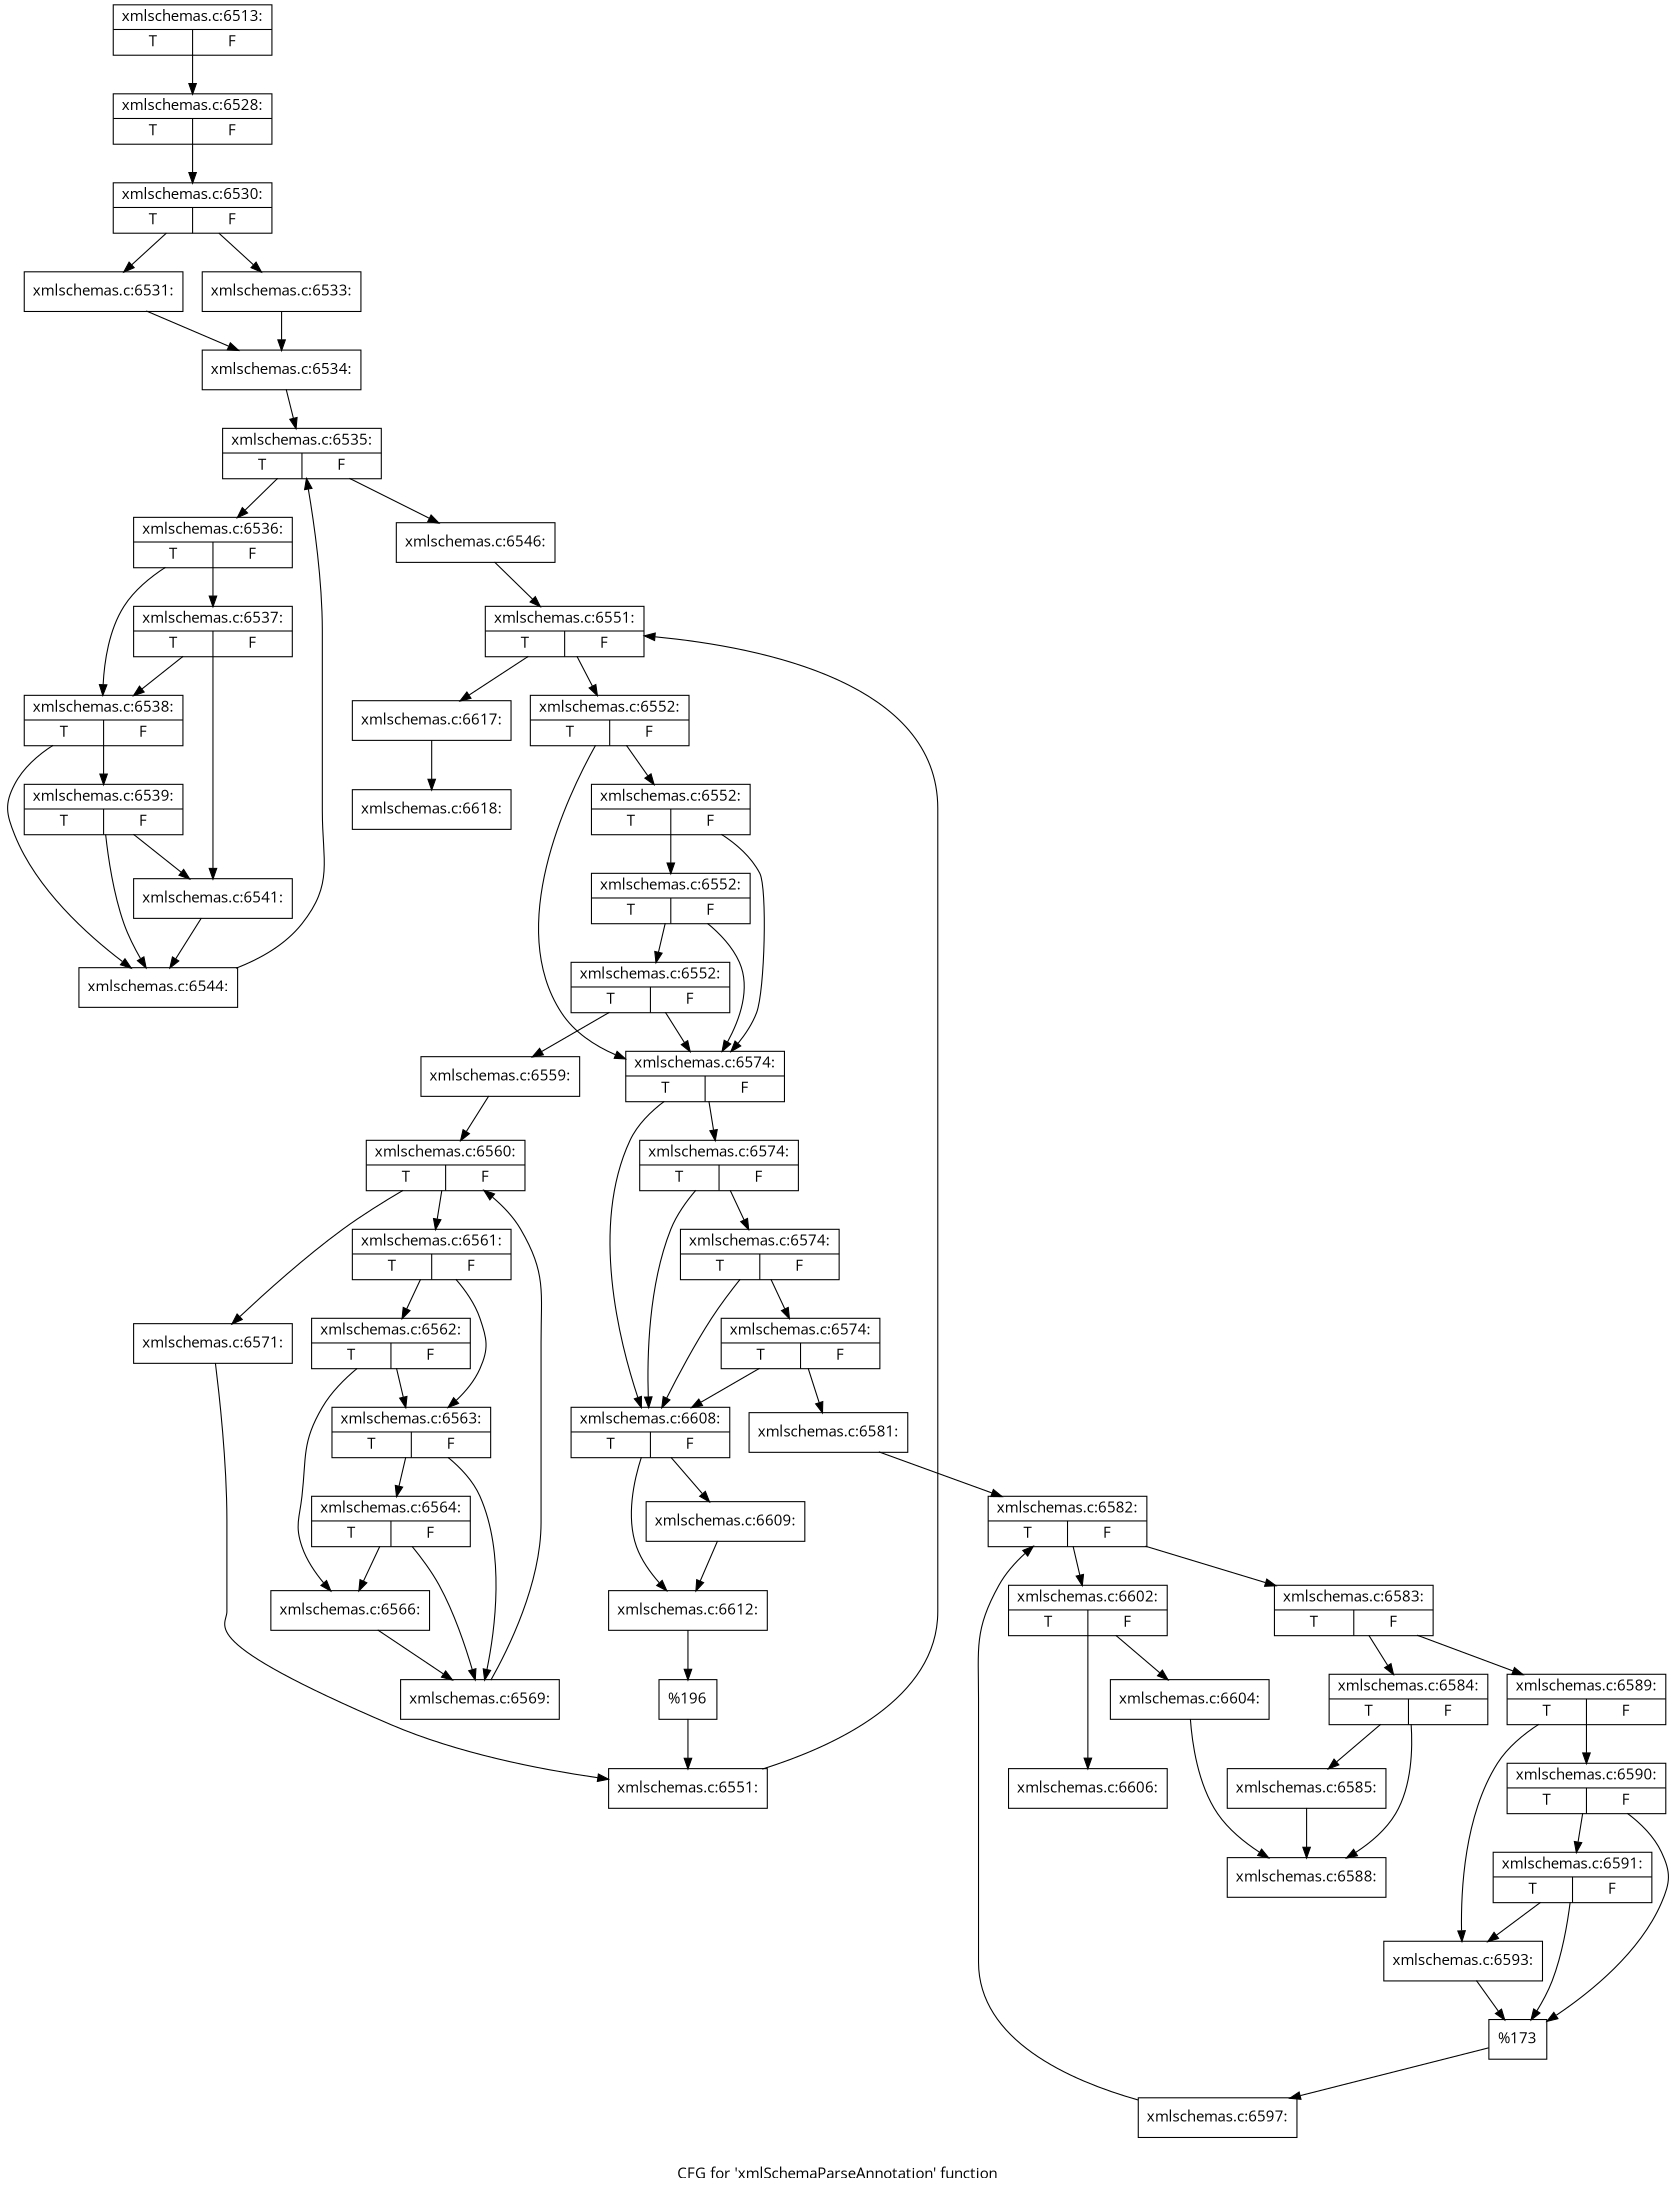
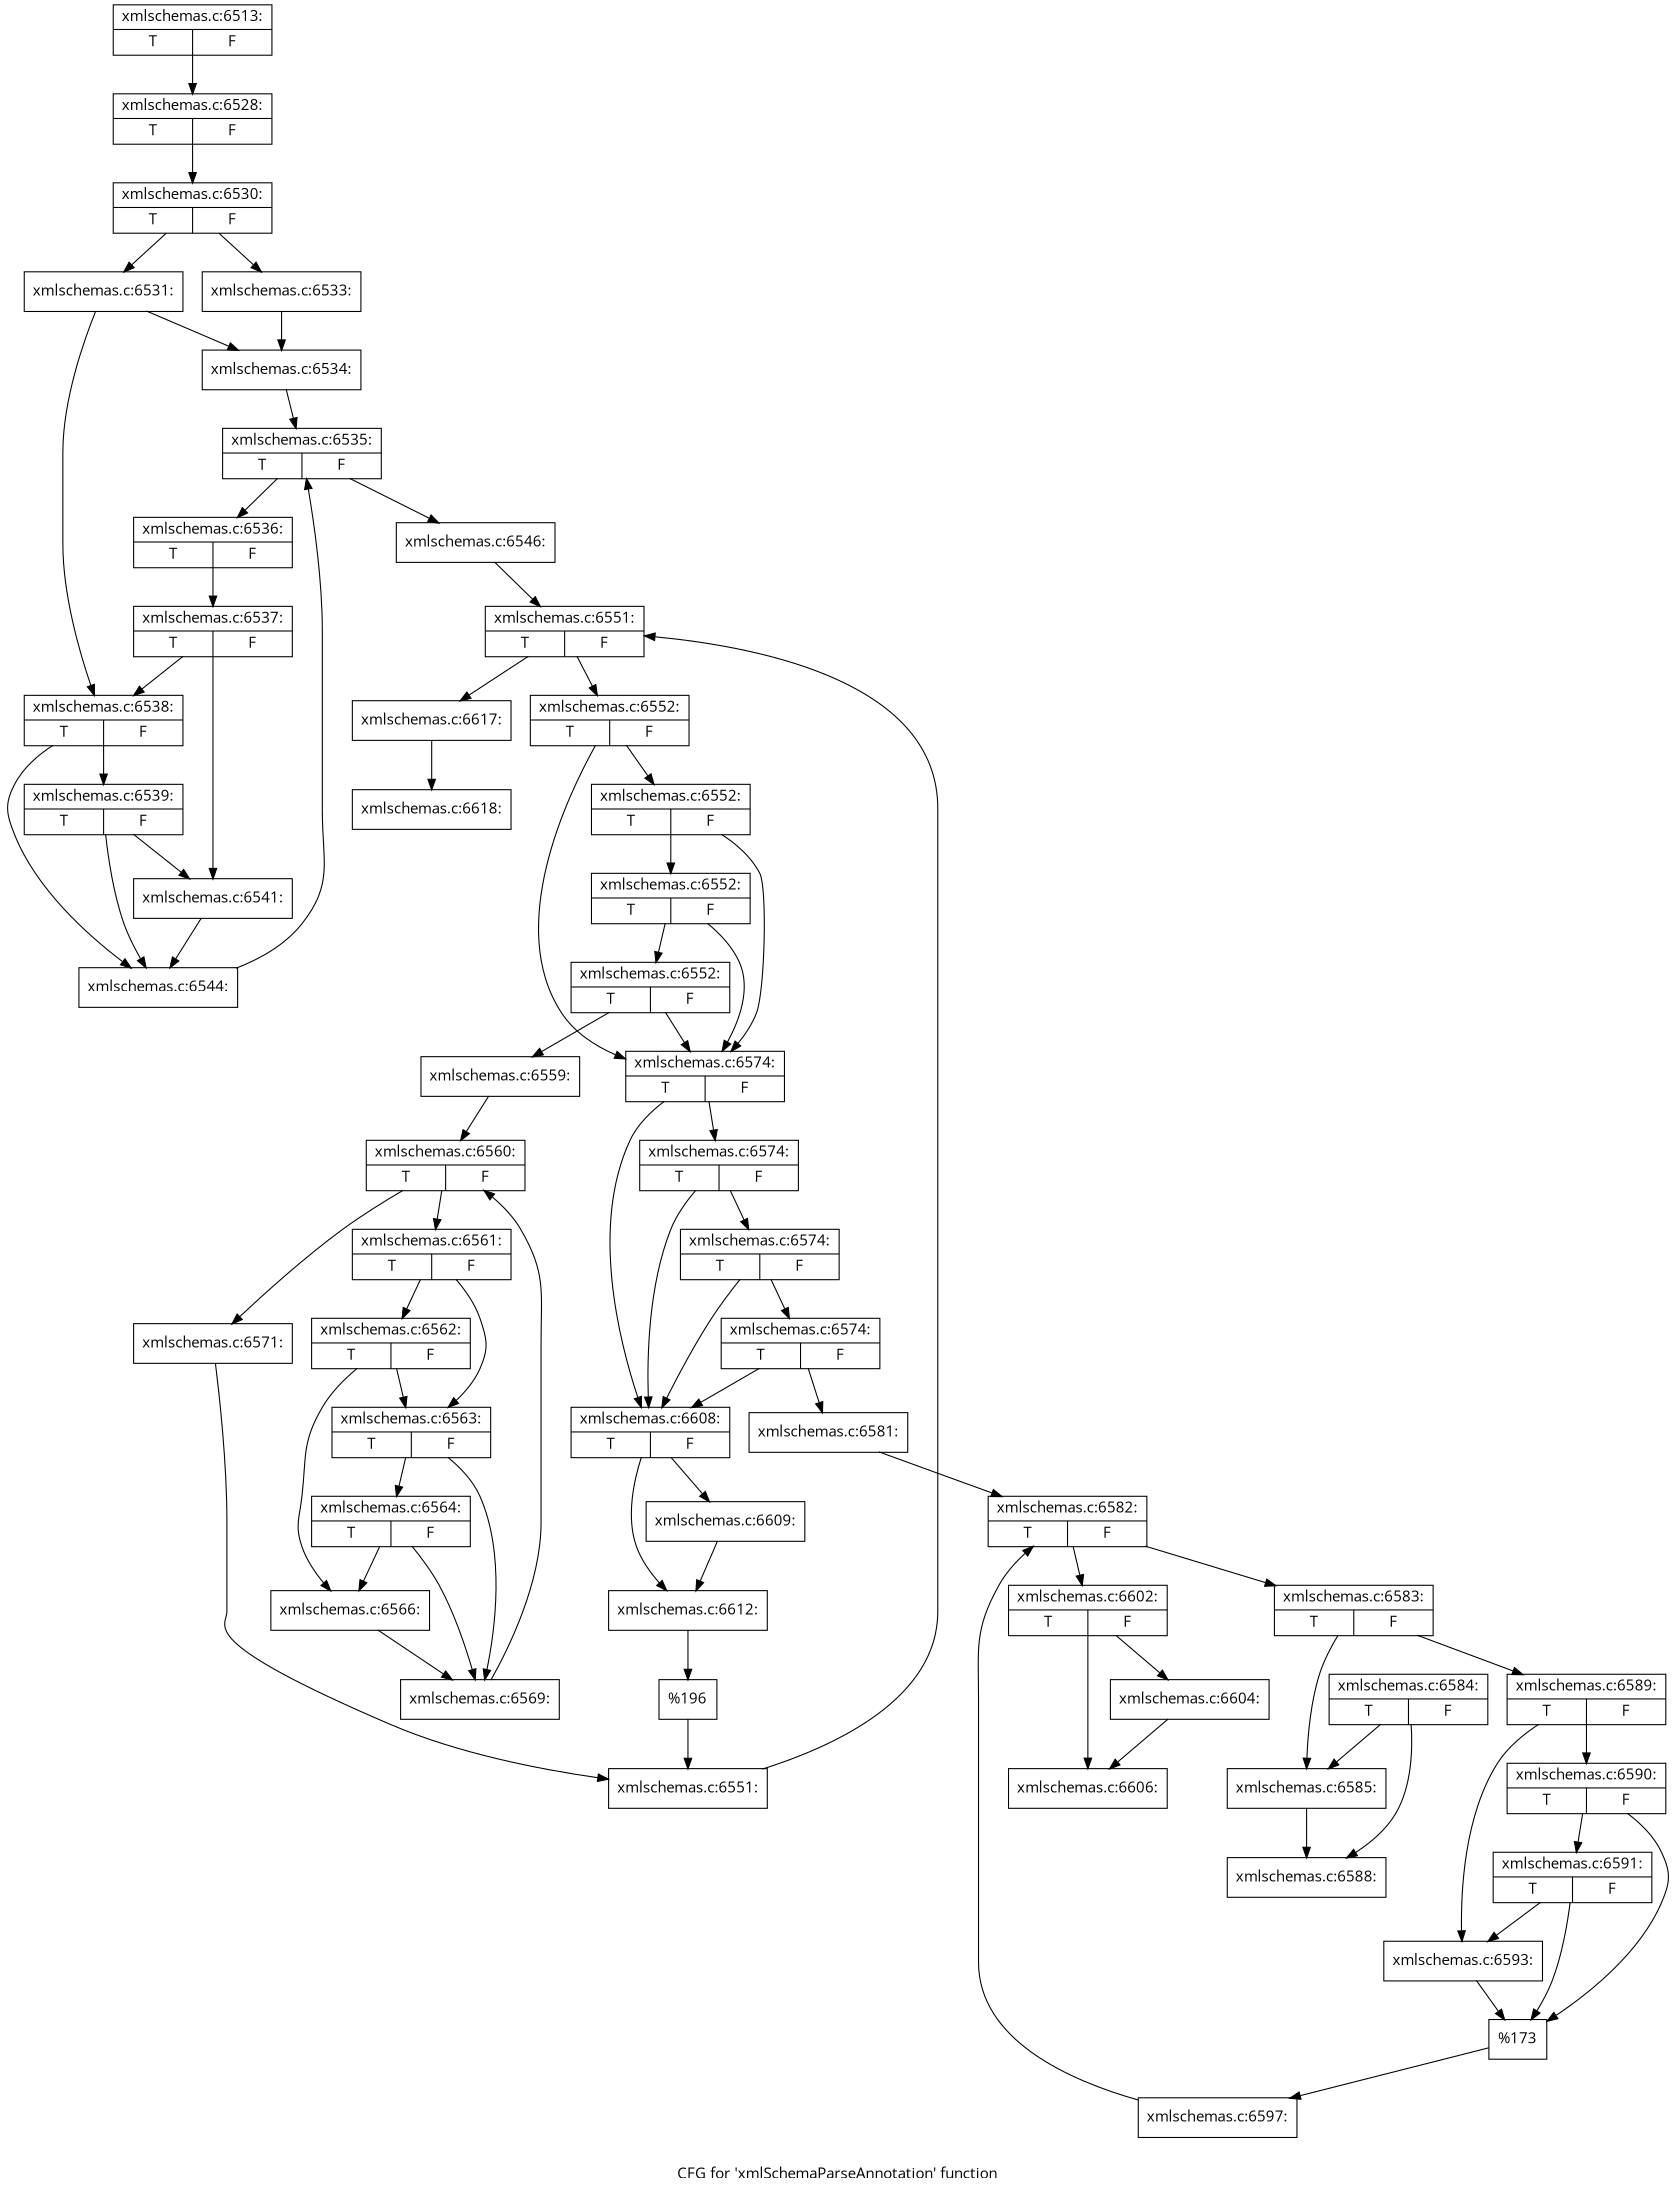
edge "xmlschemas.c:6536:" -> "xmlschemas.c:6538:": now "xmlschemas.c:6531:" -> "xmlschemas.c:6538:"
edge "xmlschemas.c:6583:" -> "xmlschemas.c:6584:": now "xmlschemas.c:6583:" -> "xmlschemas.c:6585:"
edge "xmlschemas.c:6604:" -> "xmlschemas.c:6588:": now "xmlschemas.c:6604:" -> "xmlschemas.c:6606:"
